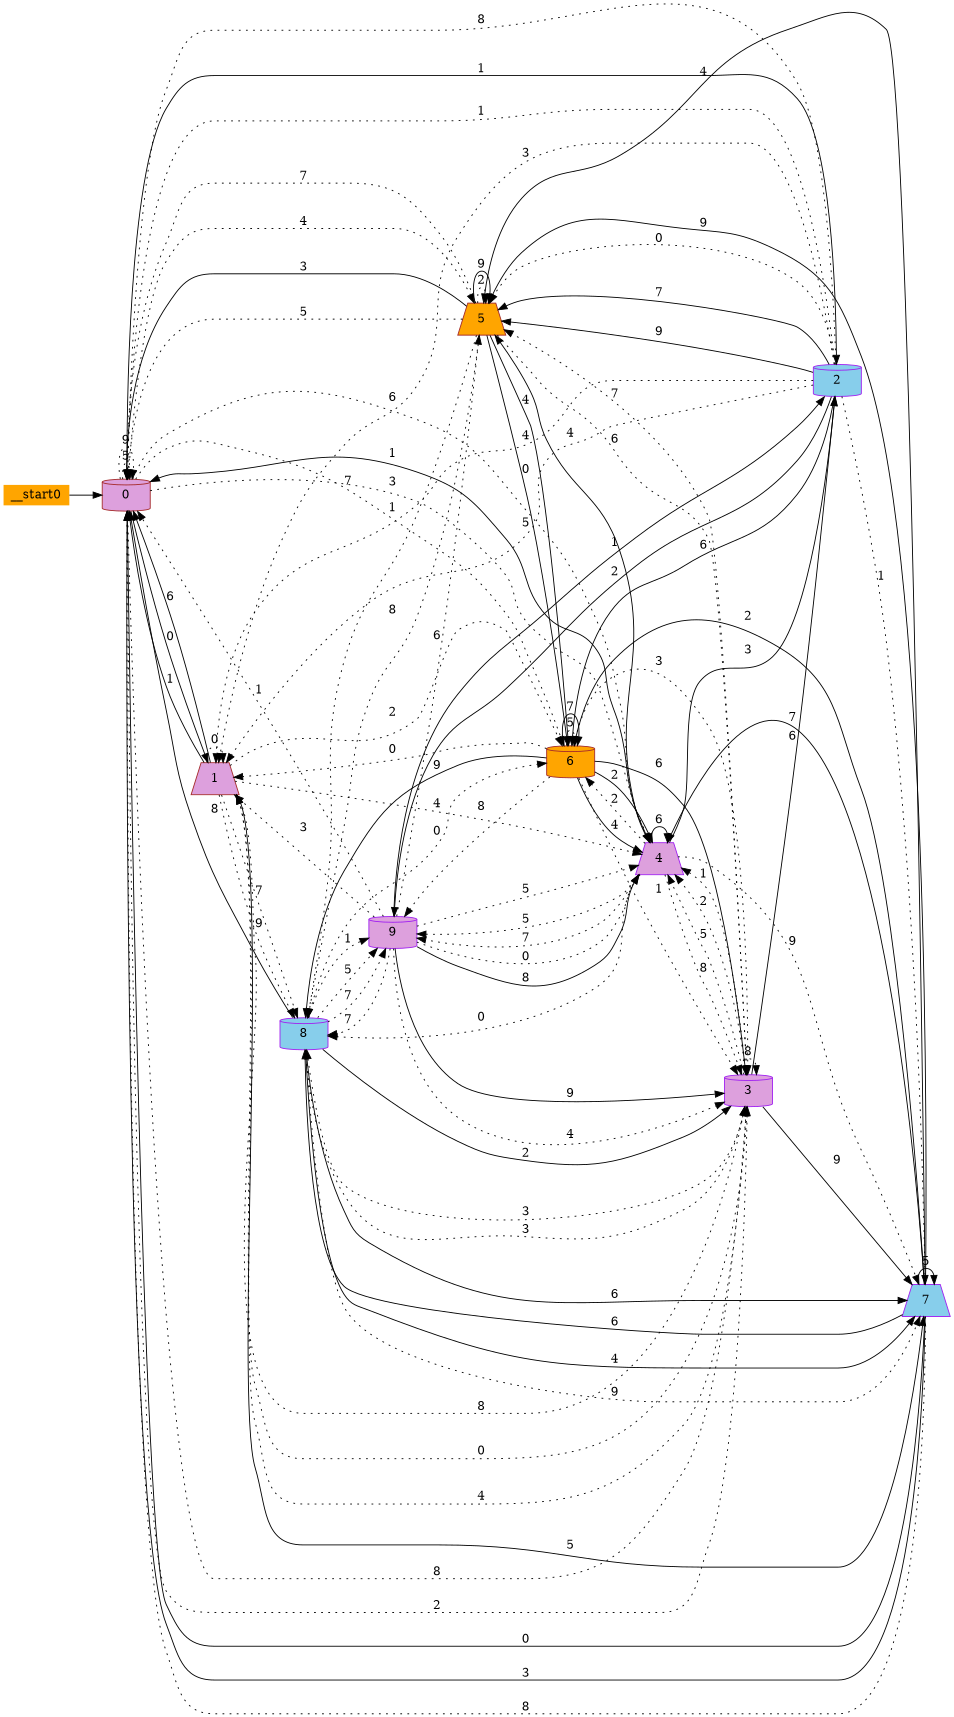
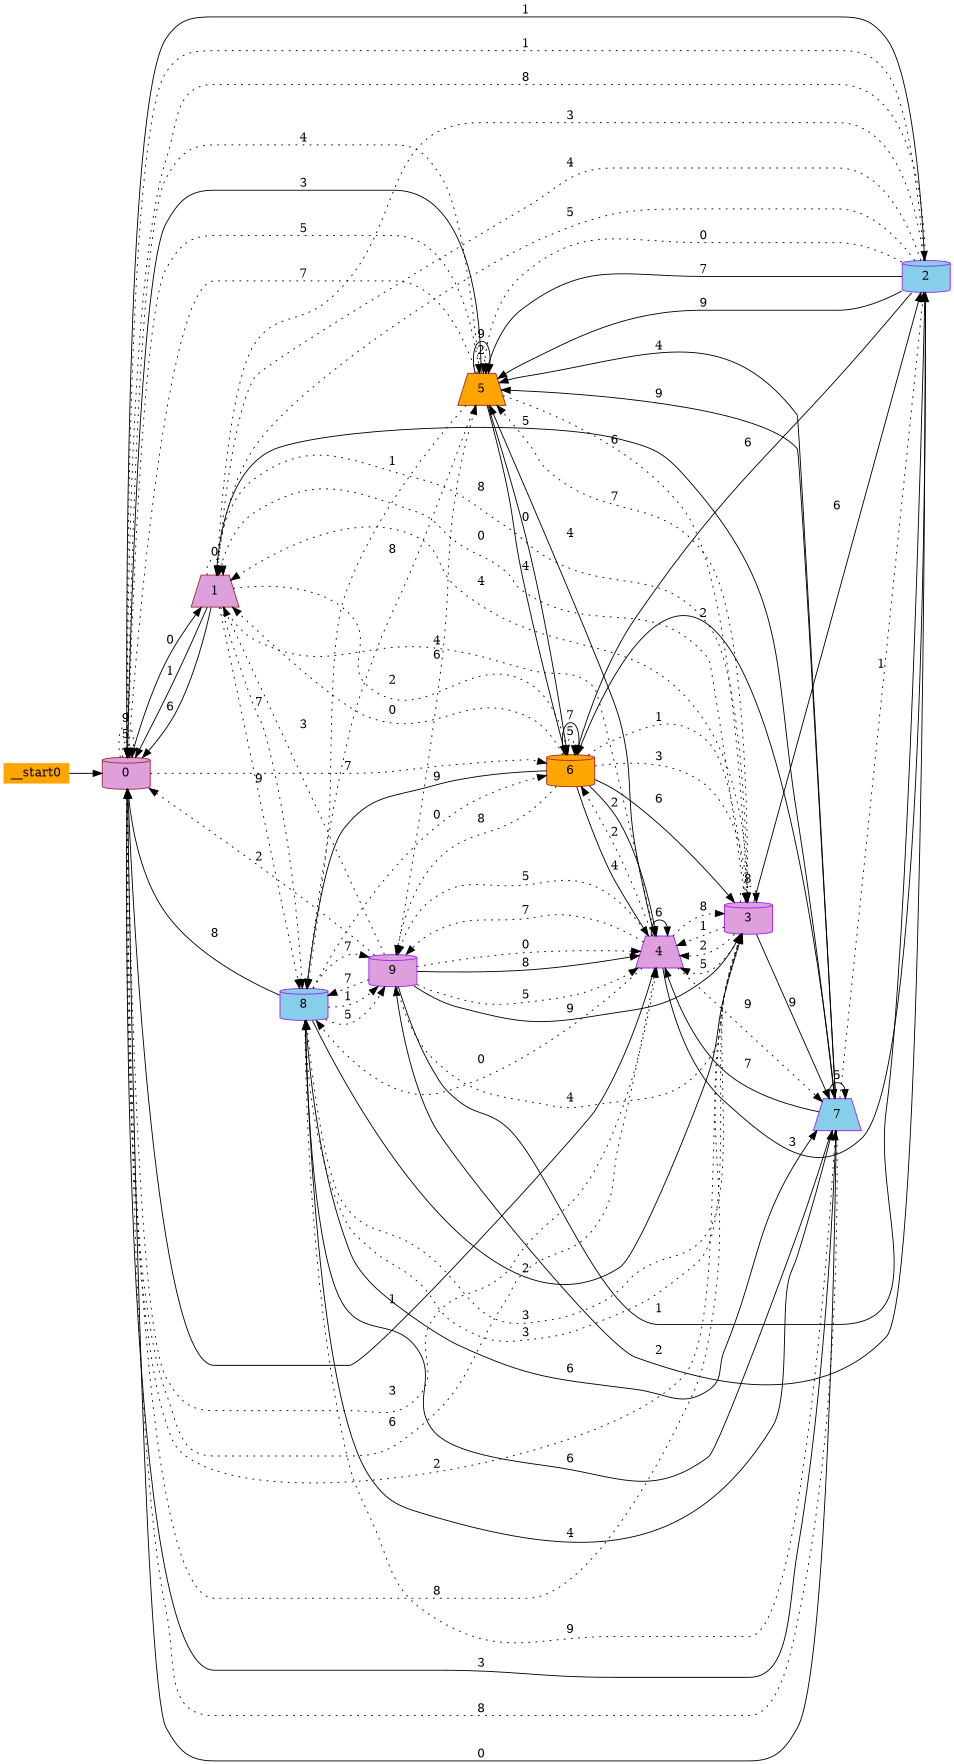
edge "9" -> "0": label "1" -> "2"
edge "2" -> "7": reversed
